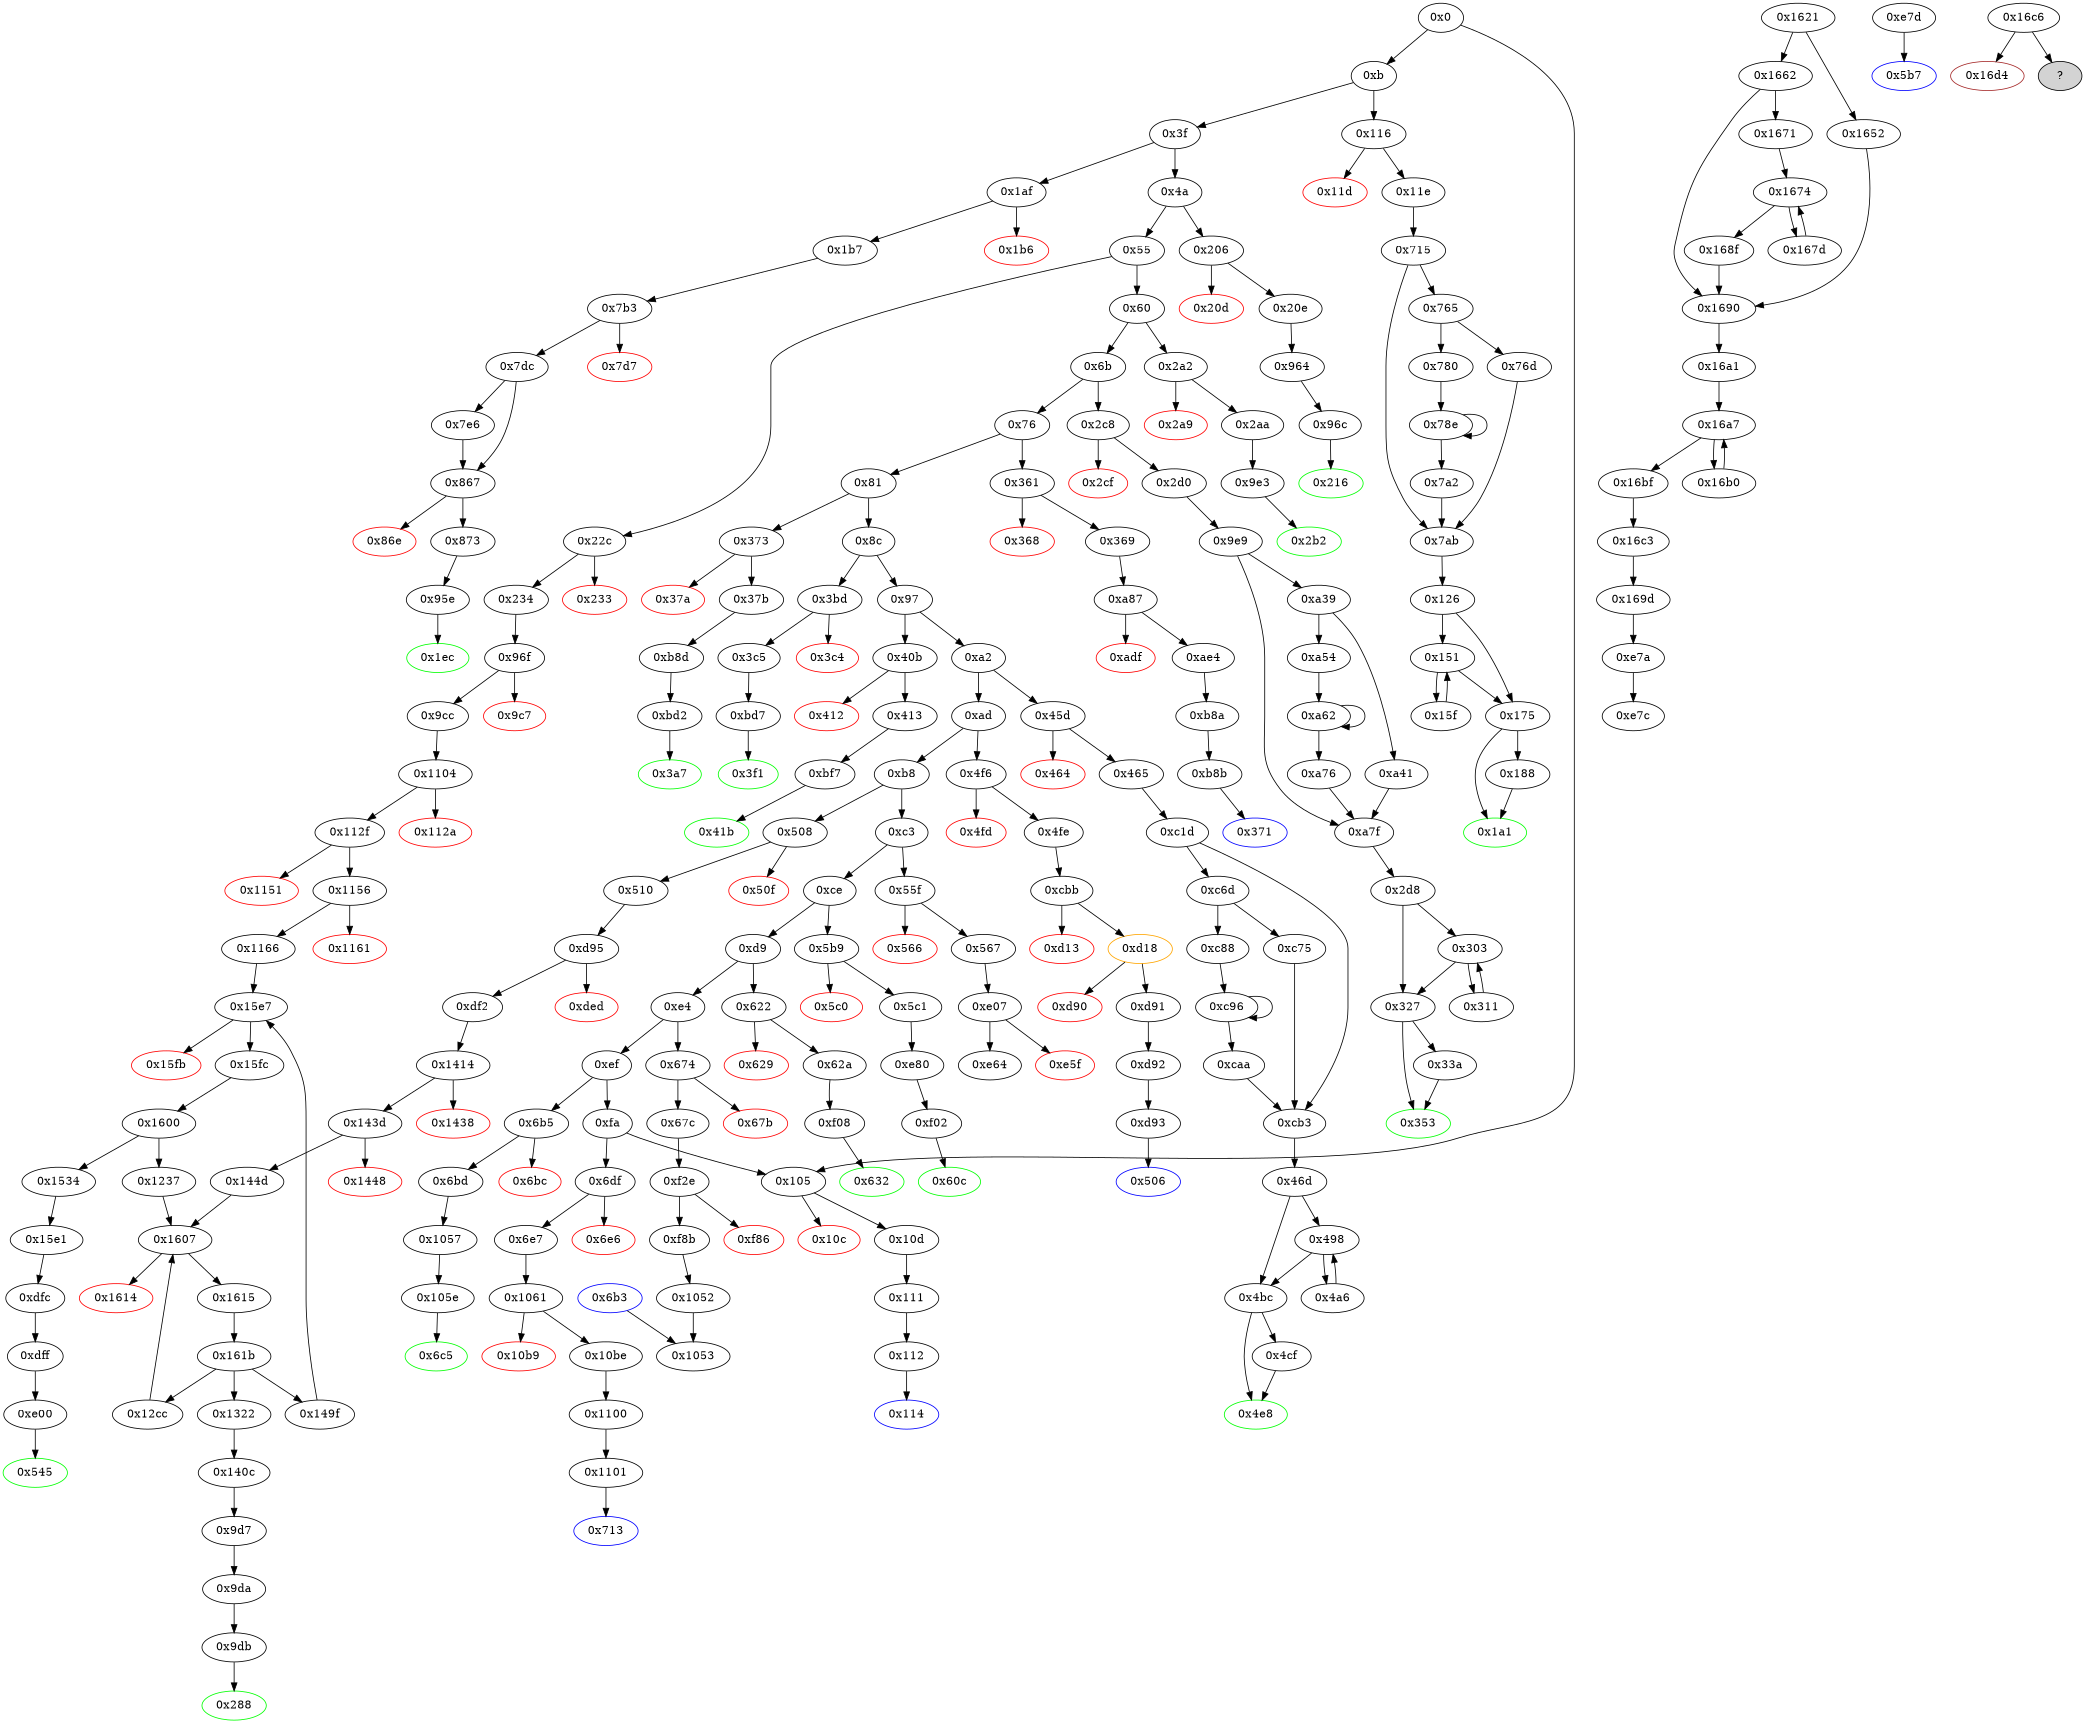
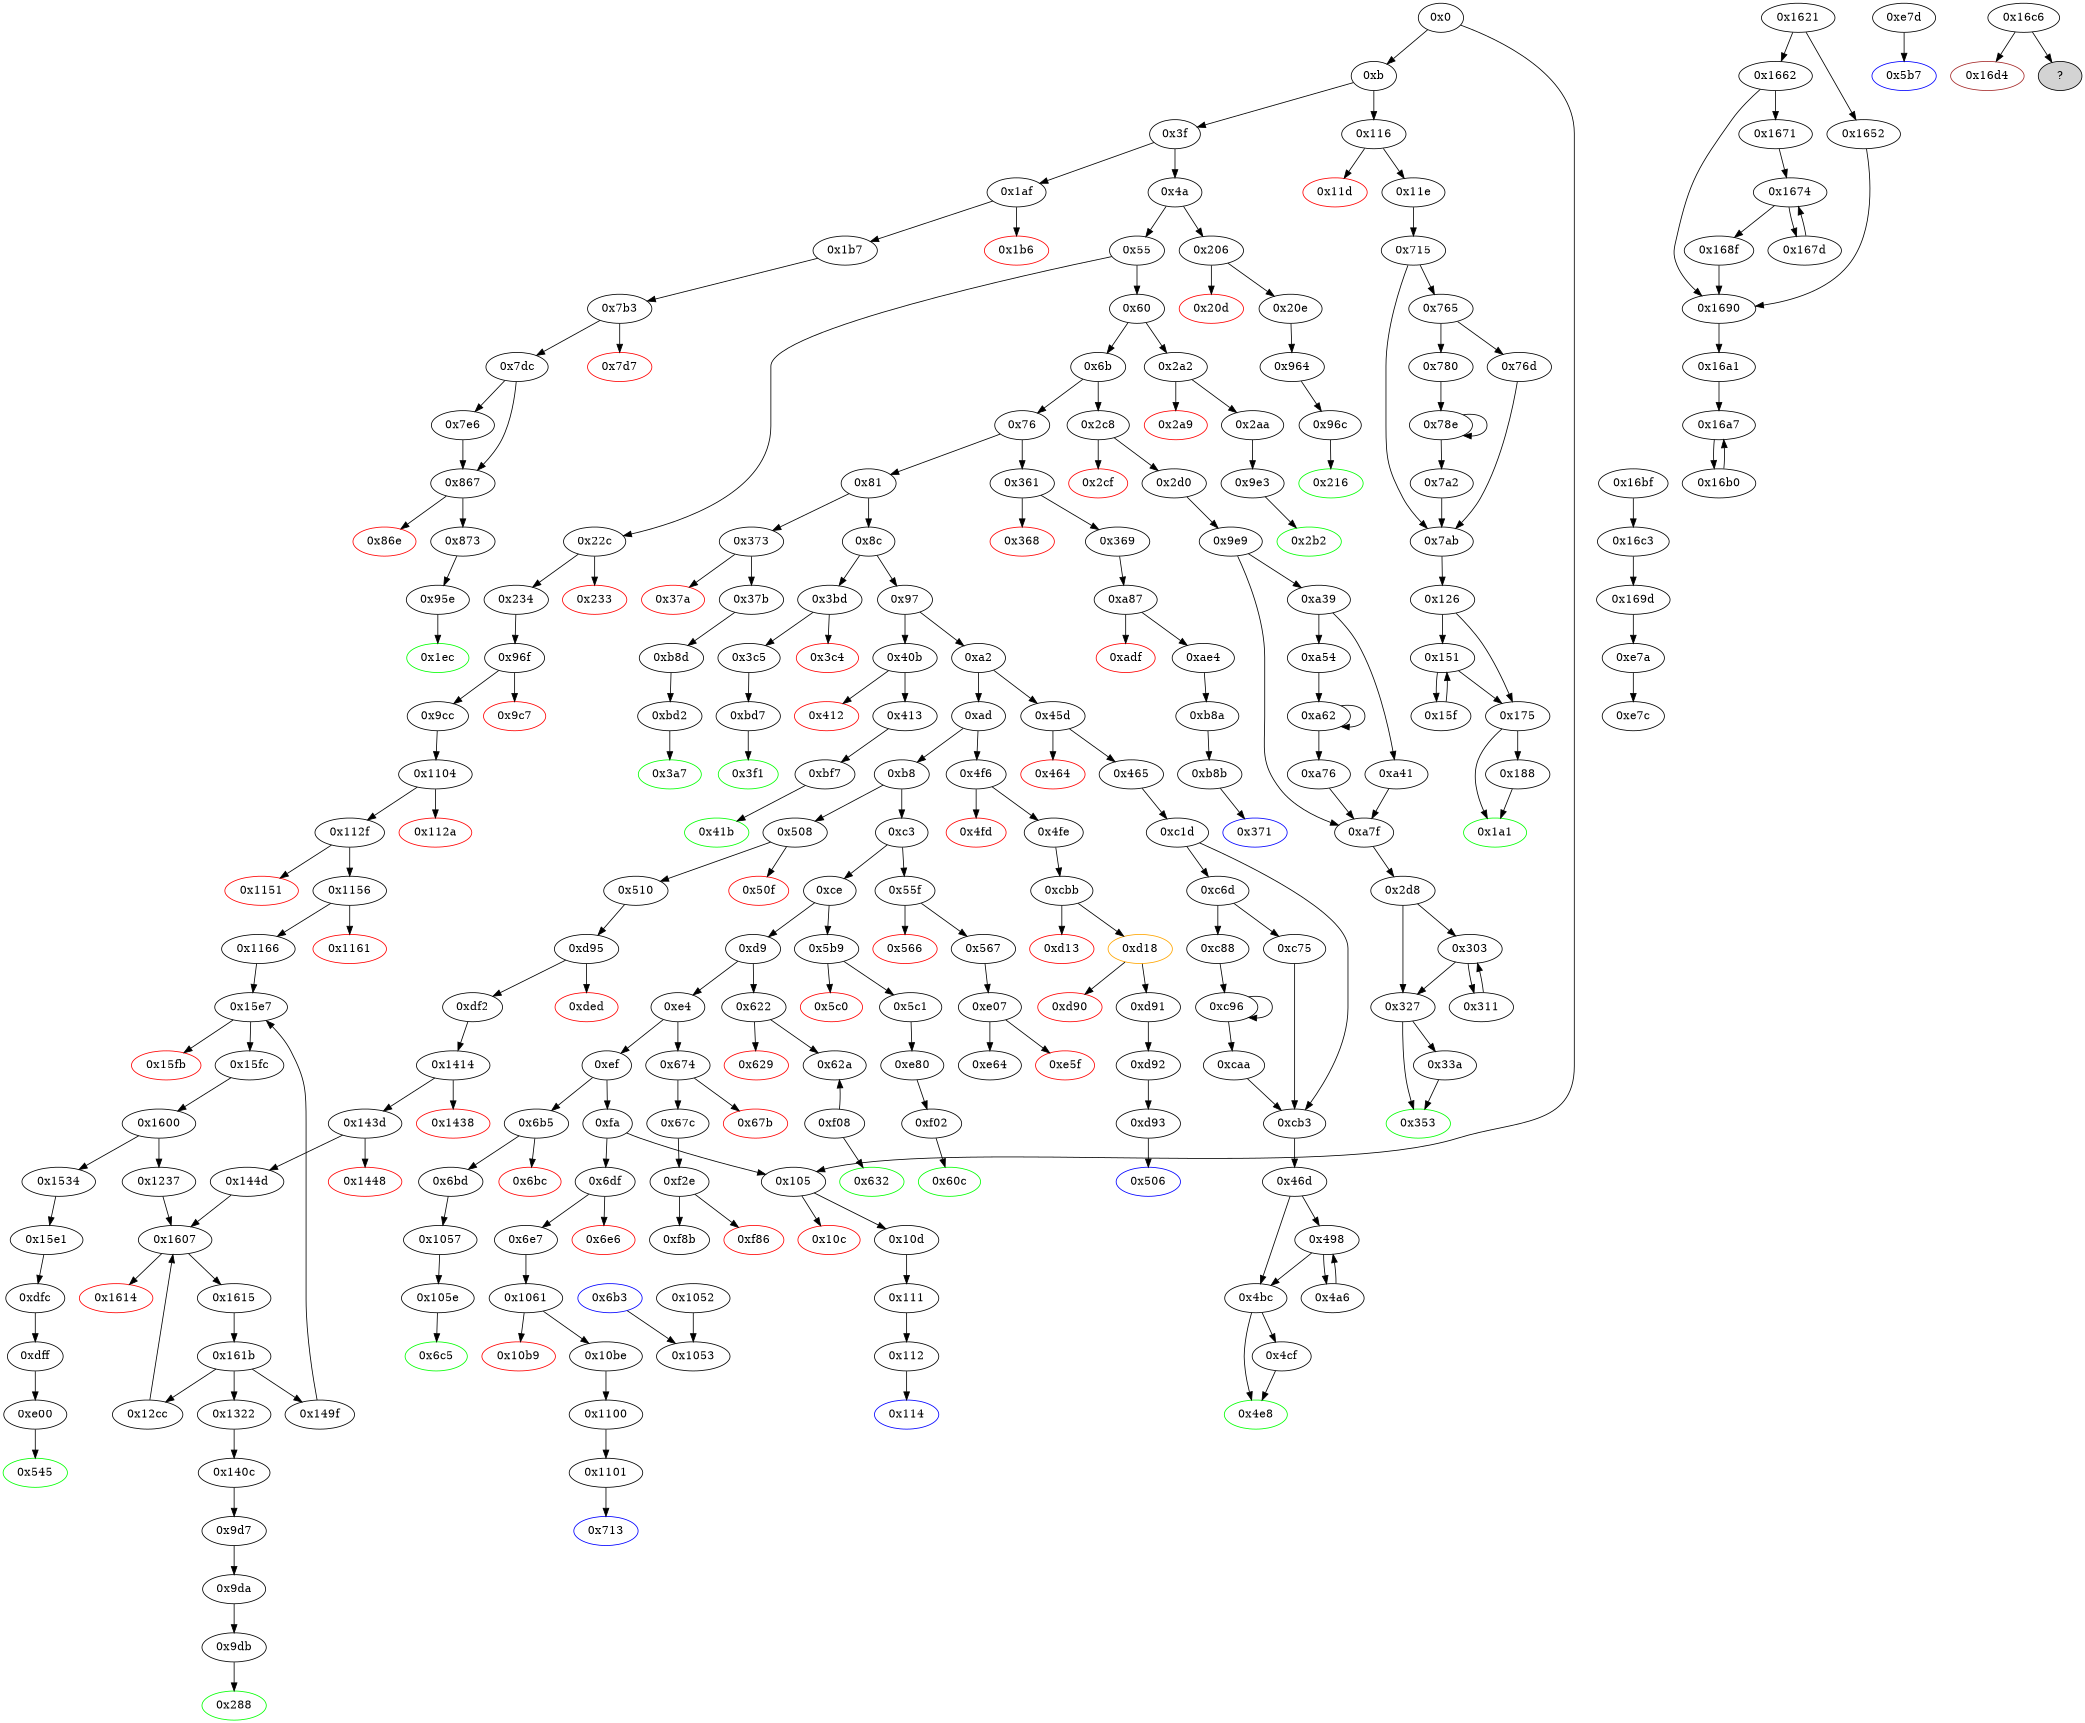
edge "0x16a7" -> "0x16bf": removed
edge "0x62a" -> "0xf08": reversed
edge "0xf8b" -> "0x1052": removed
